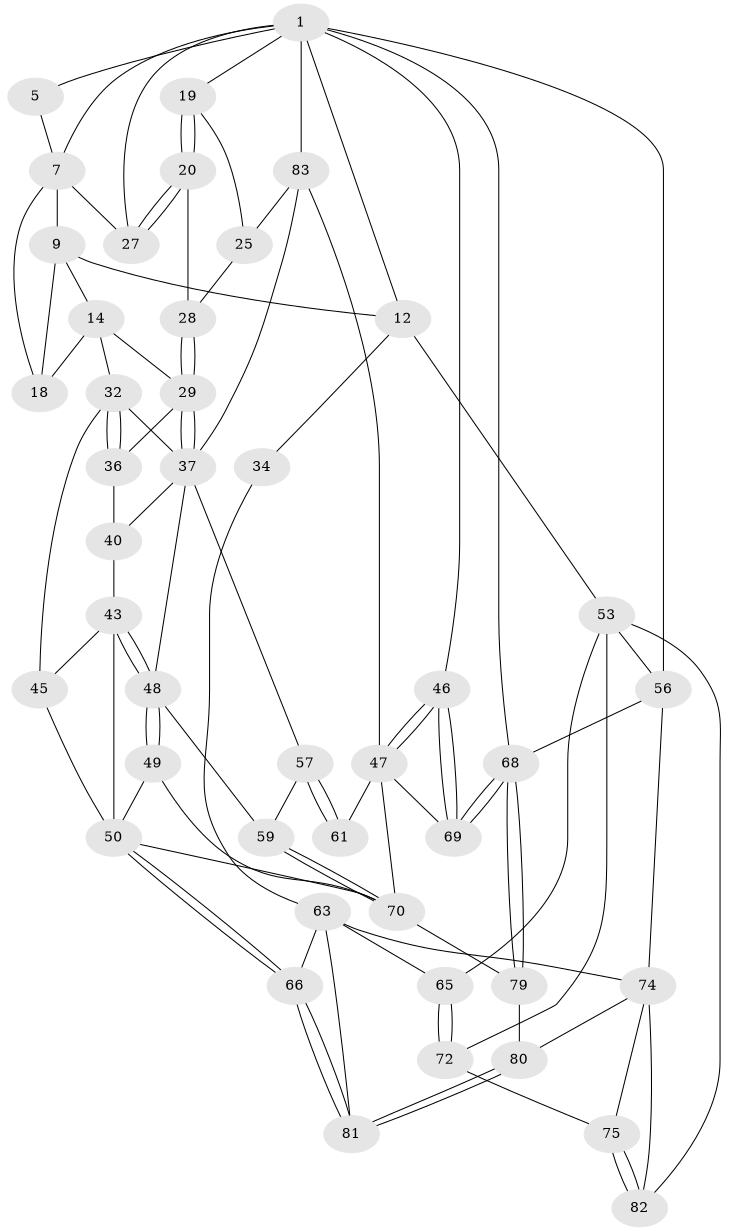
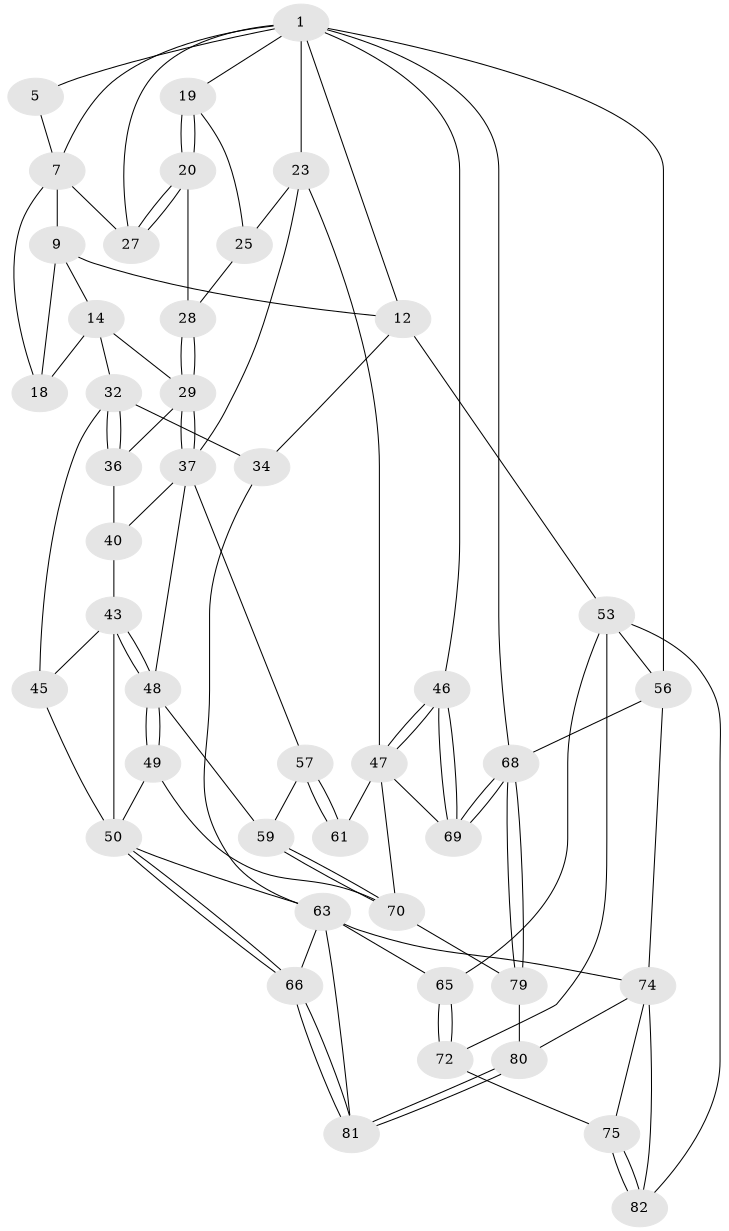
node "83": label "83" -> "23"
edge "32" -- "37": now "32" -- "34"
edge "50" -- "70": now "50" -- "63"
